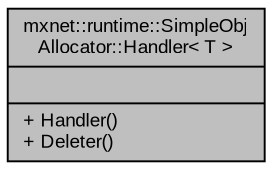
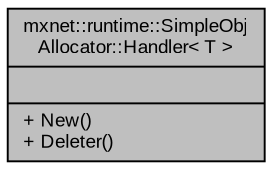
node "mxnet::runtime::SimpleObj": text "+ Handler()" -> "+ New()"
